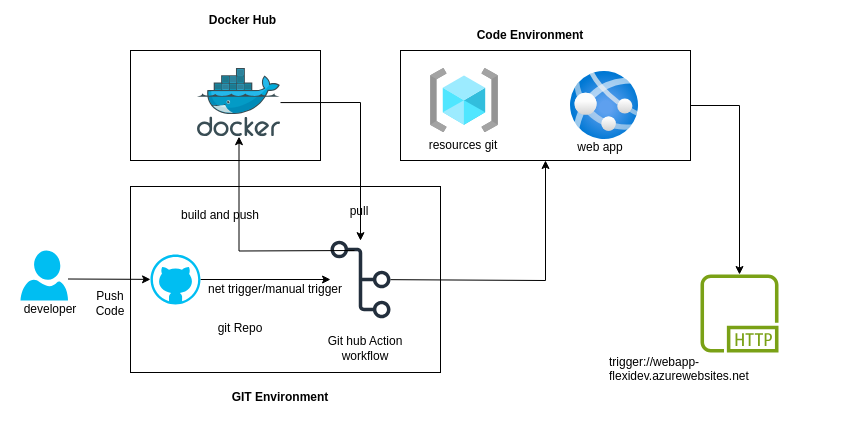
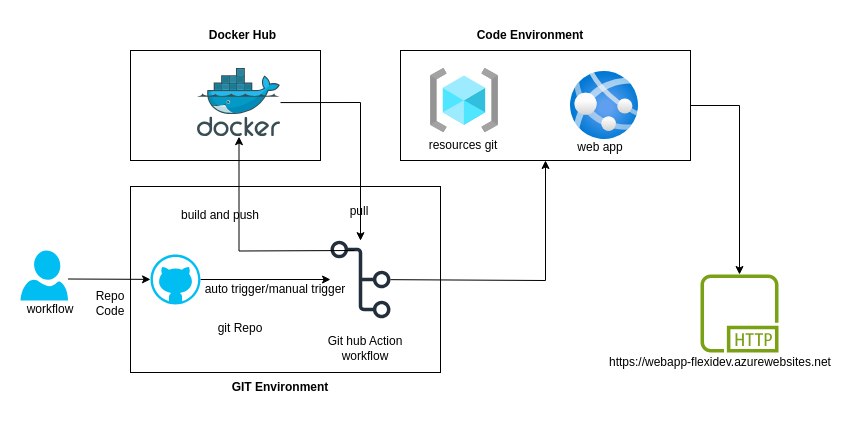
node "Docker Hub": moved (243, 21) -> (243, 36)
node "net trigger/manual trigger": label "net trigger/manual trigger" -> "auto trigger/manual trigger"
node "Push Code": label "Push Code" -> "Repo Code"
node "developer": label "developer" -> "workflow"
node "trigger://webapp-flexidev.azurewebsites.net": label "trigger://webapp-flexidev.azurewebsites.net" -> "https://webapp-flexidev.azurewebsites.net"
node "GIT Environment": moved (281, 398) -> (281, 388)
